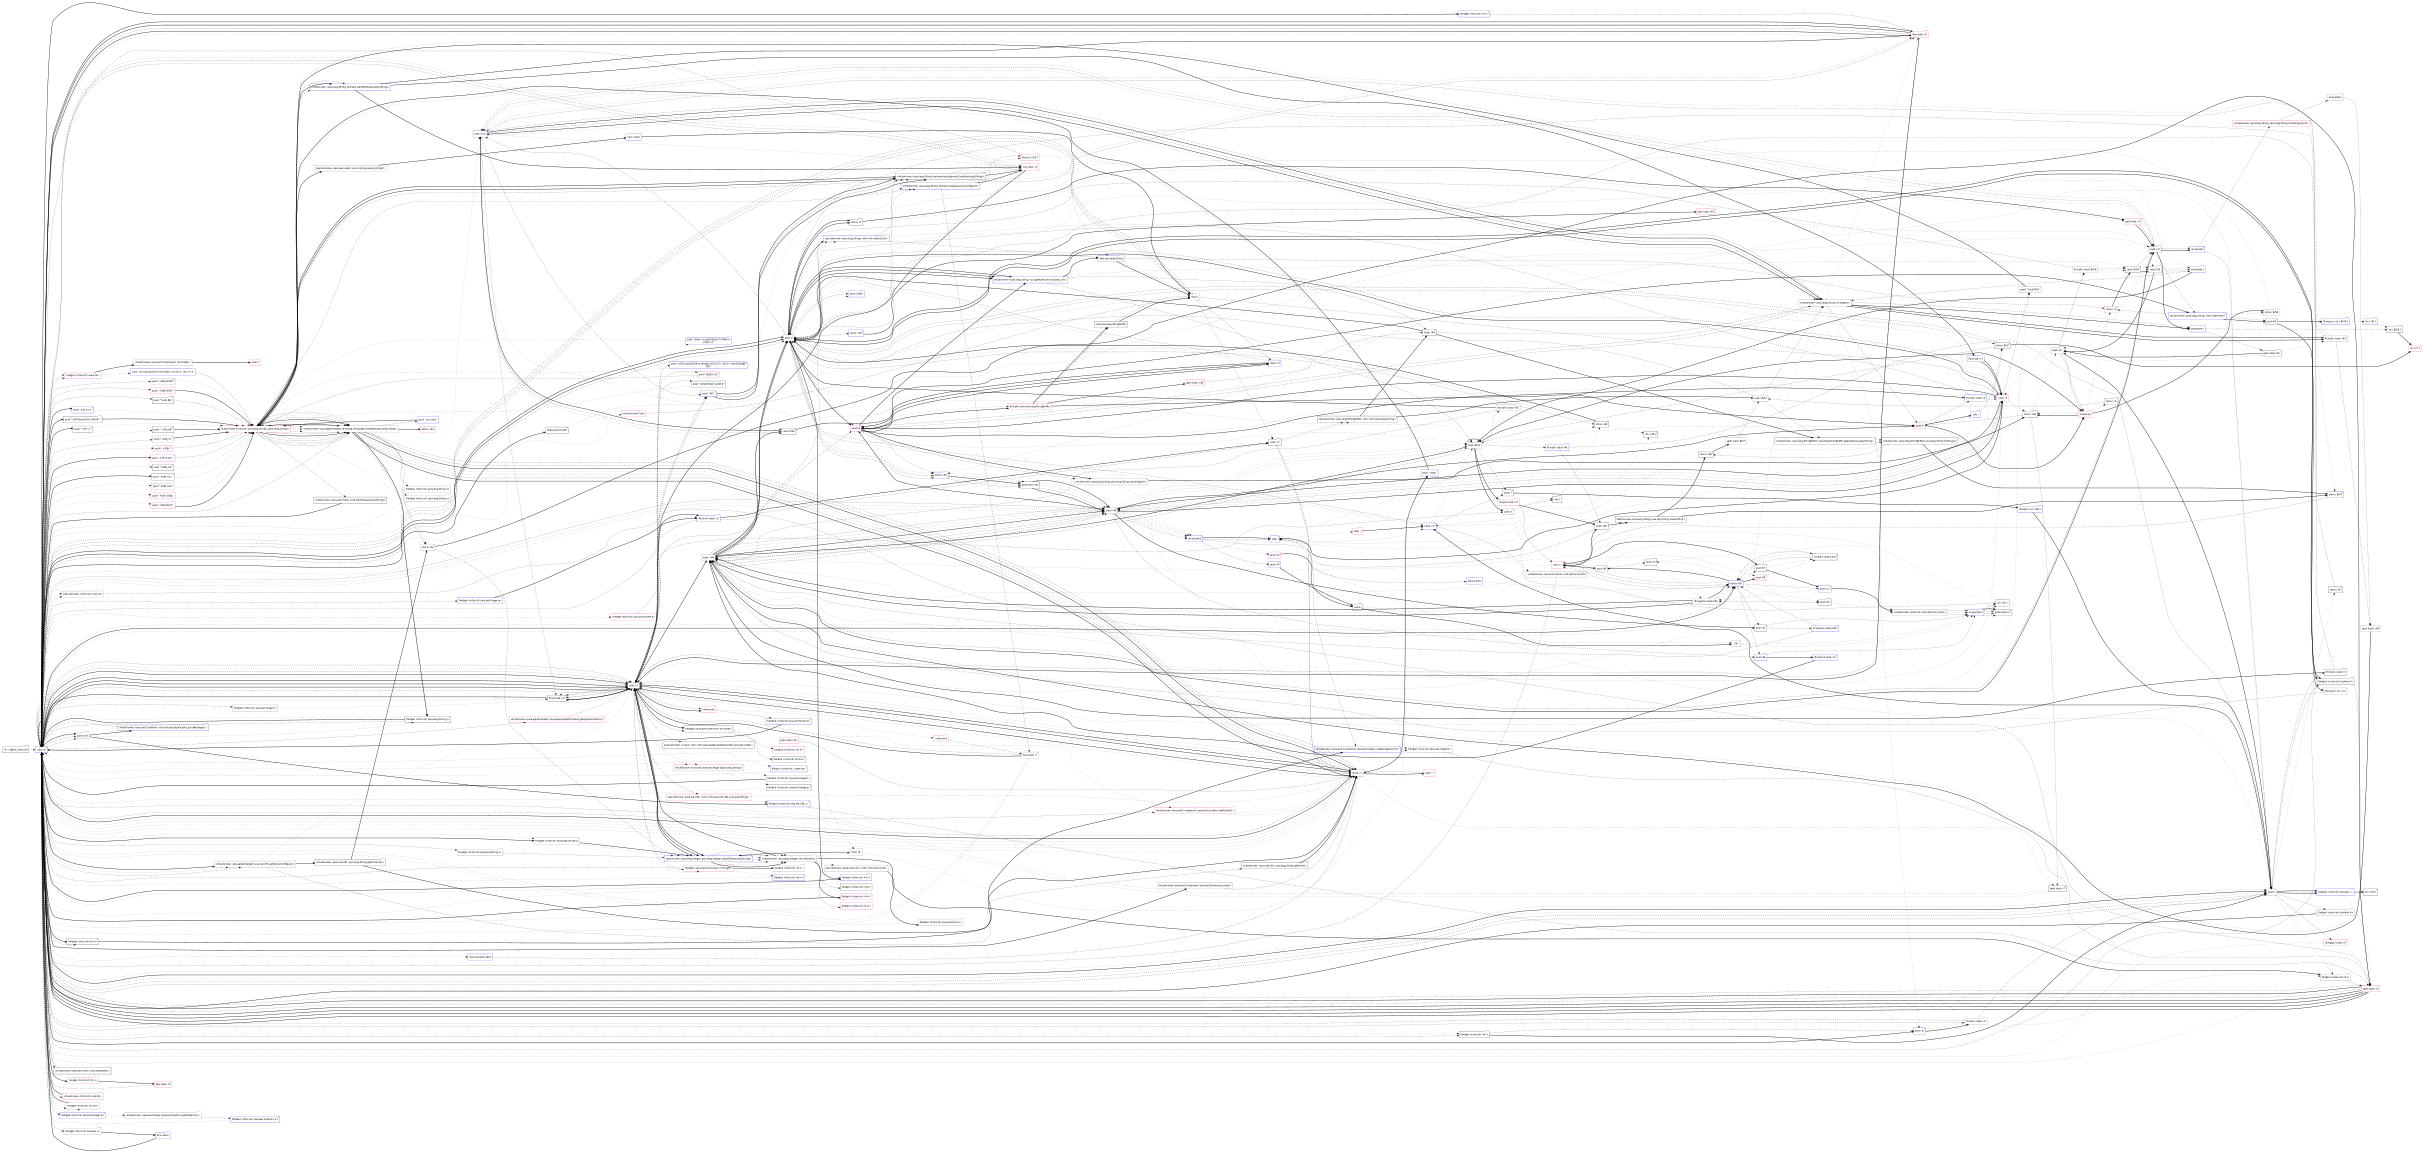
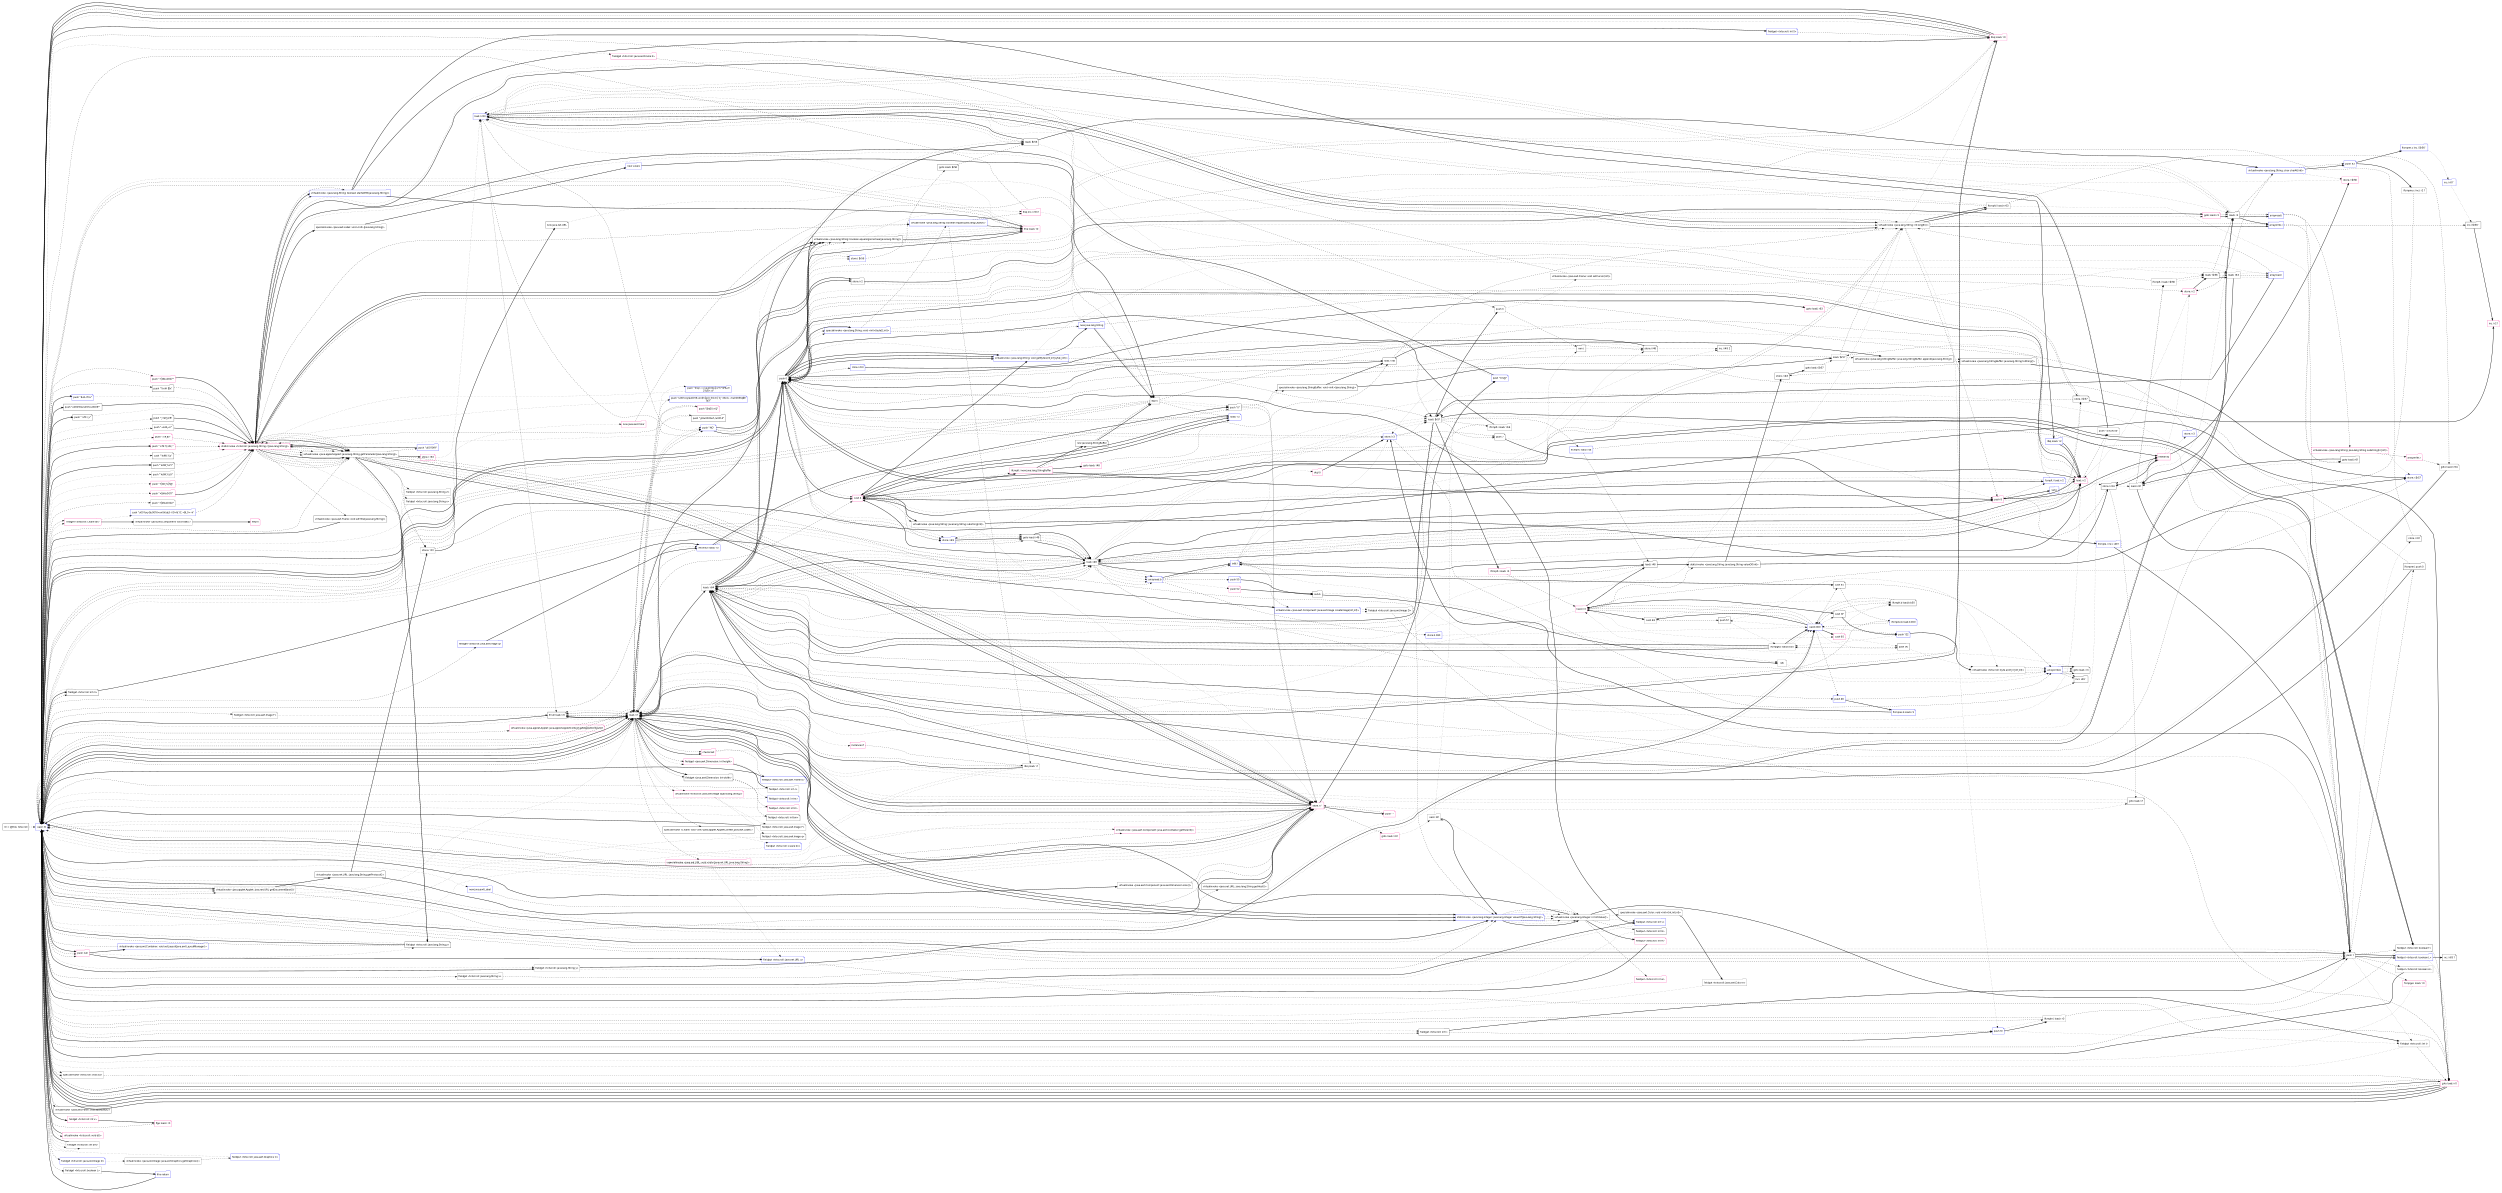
node "goto load.i $r56": added
edge "goto load.i r61" -> "ifcmplt.i load.r r63": reversed
node "tmqI java.net.URL": label "tmqI java.net.URL" -> "new java.net.URL"
edge "goto load.r r61" -> "store.r r1": reversed
edge "fieldget <java.awt.Dimension: int height>" -> "load.r r0": now "fieldput <txtscroll: int J>" -> "load.r r0"
